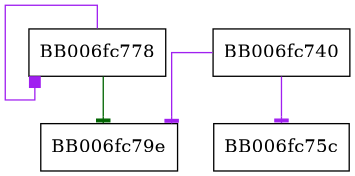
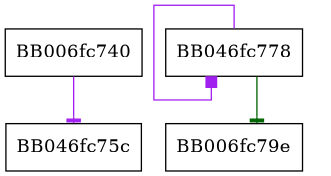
node "BB006fc778": label "BB006fc778" -> "BB046fc778"
edge "BB006fc740" -> "BB006fc79e": removed
node "BB006fc75c": label "BB006fc75c" -> "BB046fc75c"
